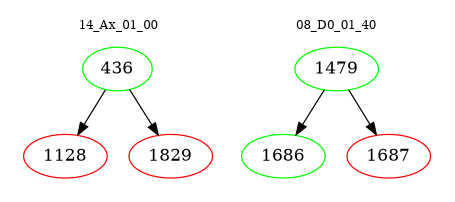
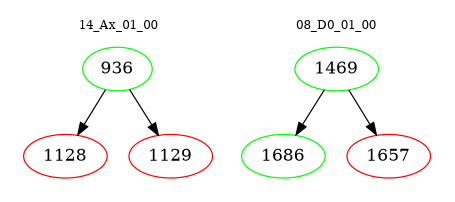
cluster "08_D0_01_40": label "08_D0_01_40" -> "08_D0_01_00"
node "436": label "436" -> "936"
node "1479": label "1479" -> "1469"
node "1829": label "1829" -> "1129"
node "1687": label "1687" -> "1657"
